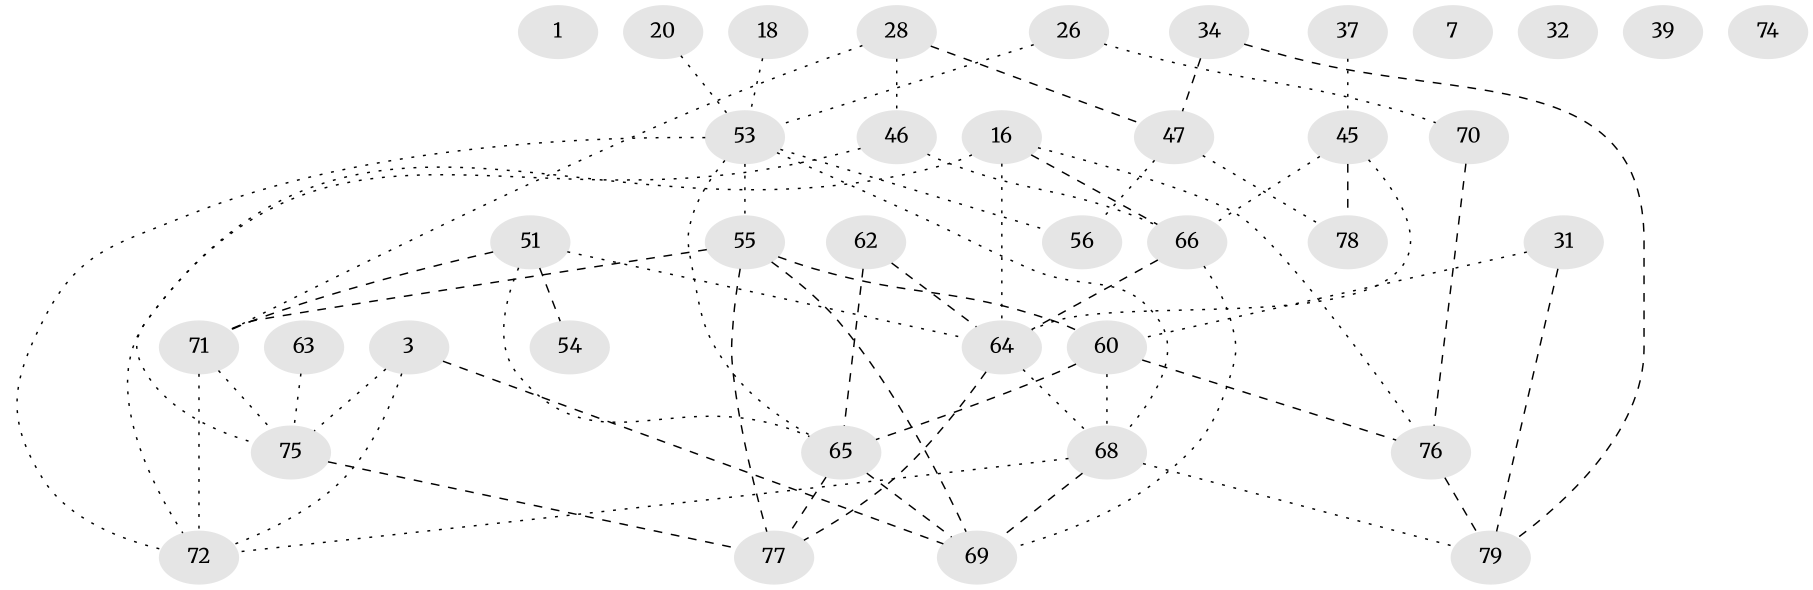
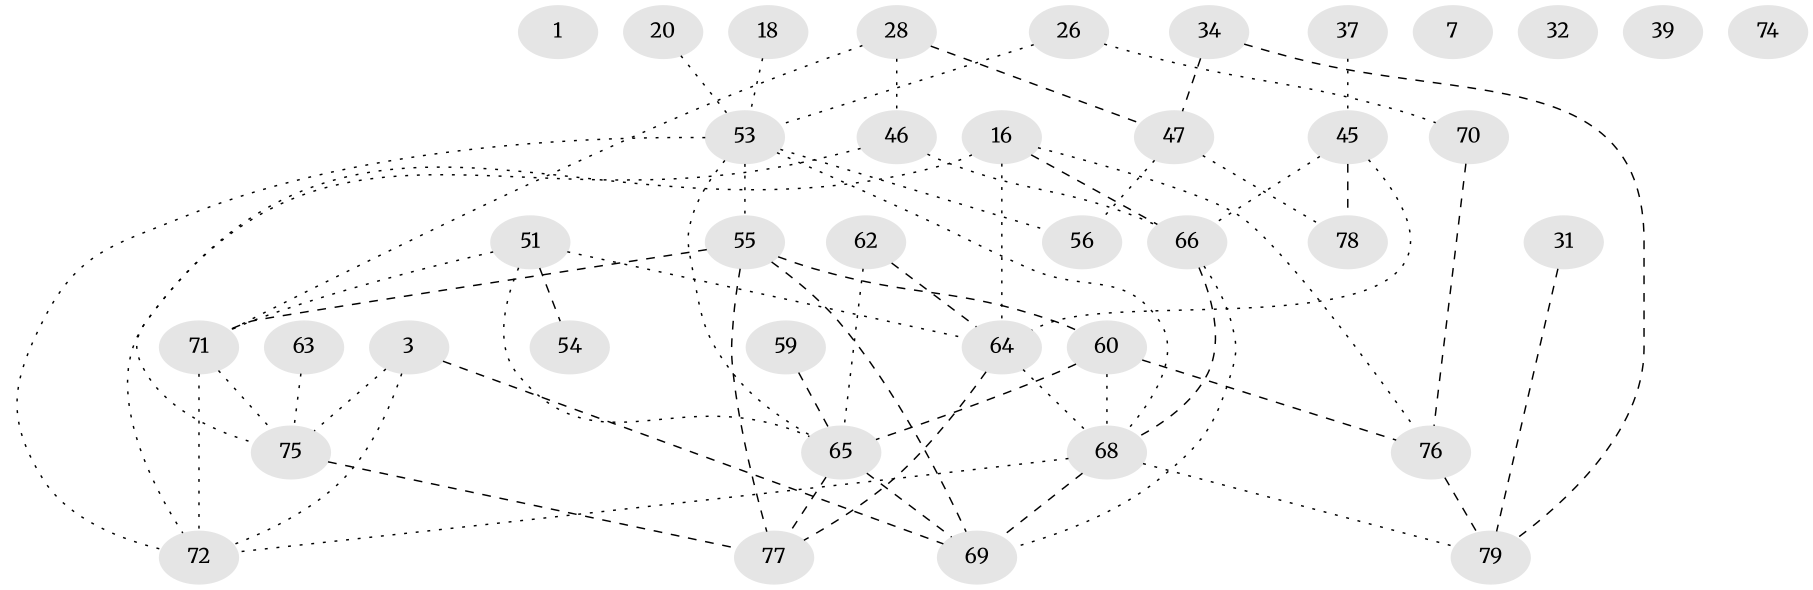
edge "31" -- "60": removed
edge "51" -- "71": style dashed -> dotted
edge "66" -- "64": now "66" -- "68"
node "59": added
edge "62" -- "65": style dashed -> dotted
